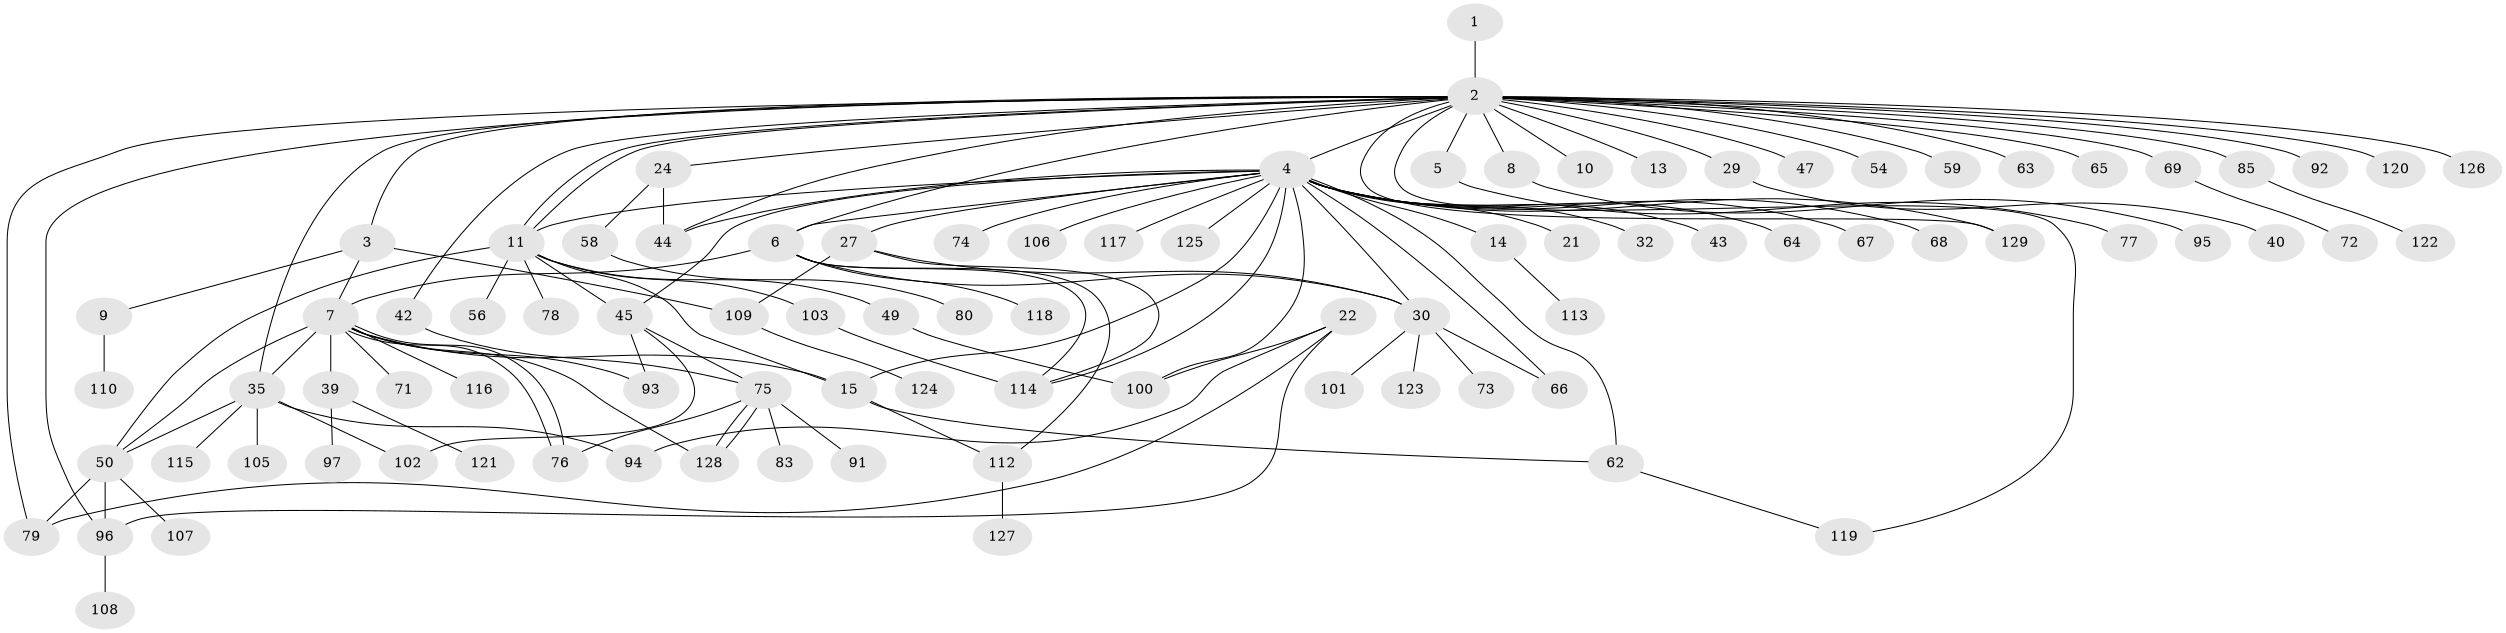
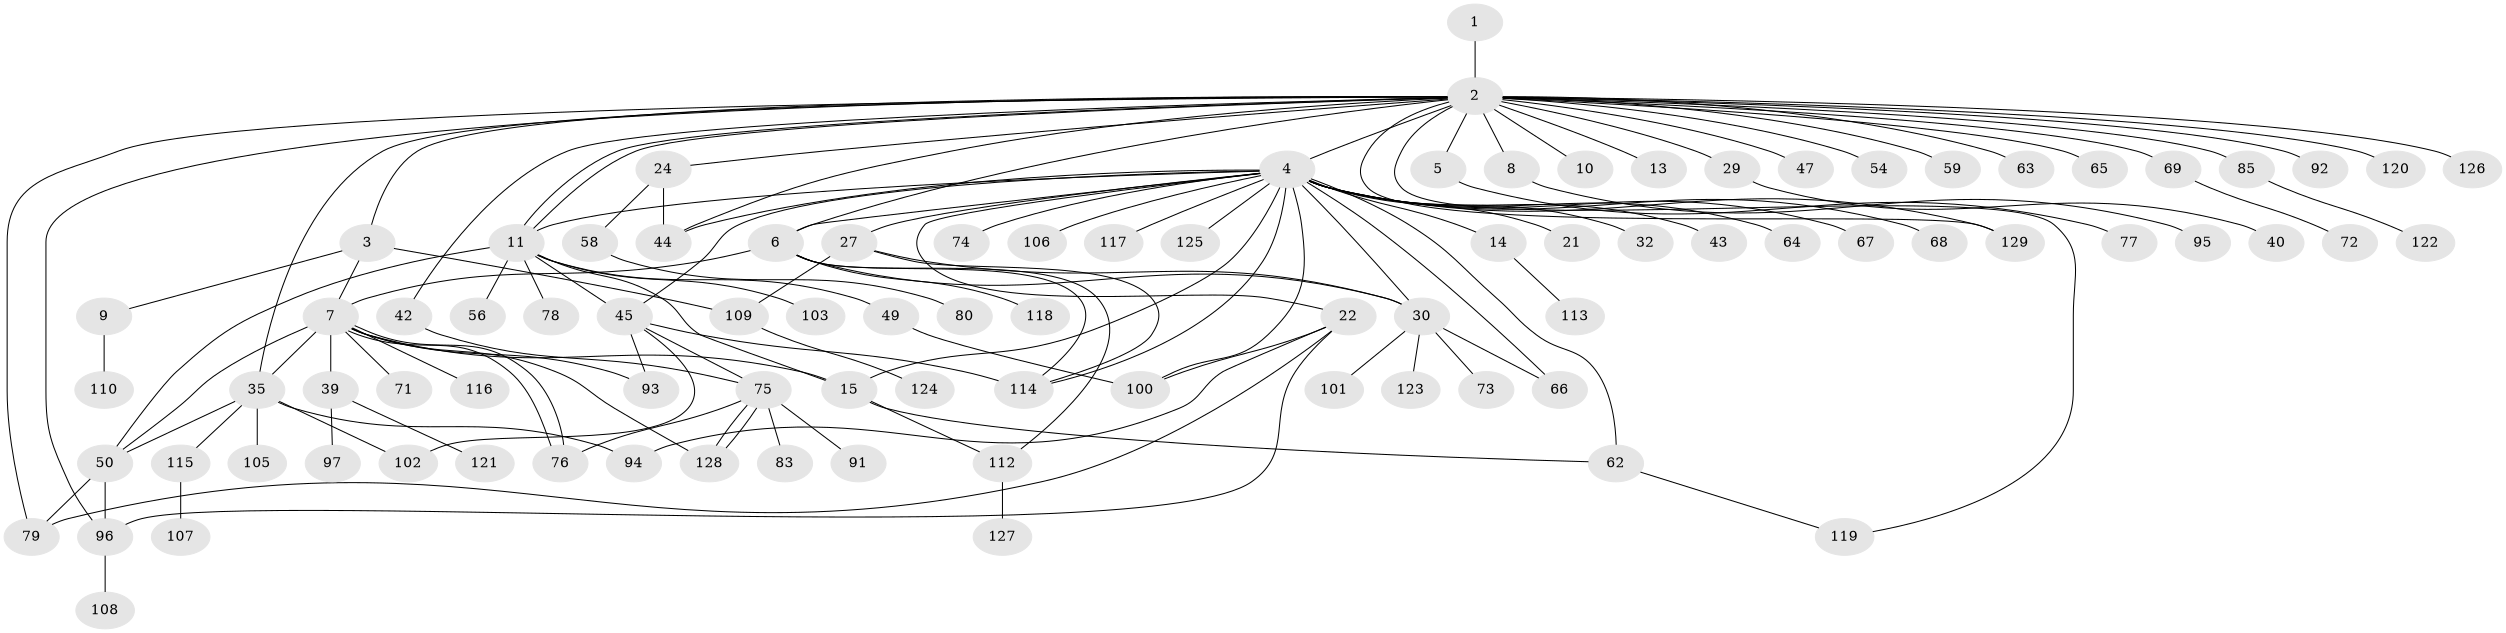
edge "4" -- "22": added
edge "103" -- "114": now "45" -- "114"
edge "50" -- "107": now "115" -- "107"
